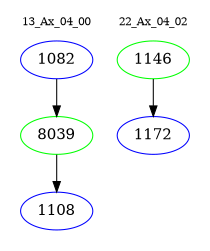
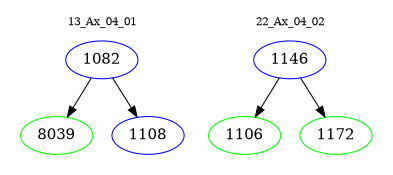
cluster "13_Ax_04_00": label "13_Ax_04_00" -> "13_Ax_04_01"
node "1146": color green -> blue
node "1172": color blue -> green
node "1106": added
edge "8039" -> "1108": now "1082" -> "1108"
